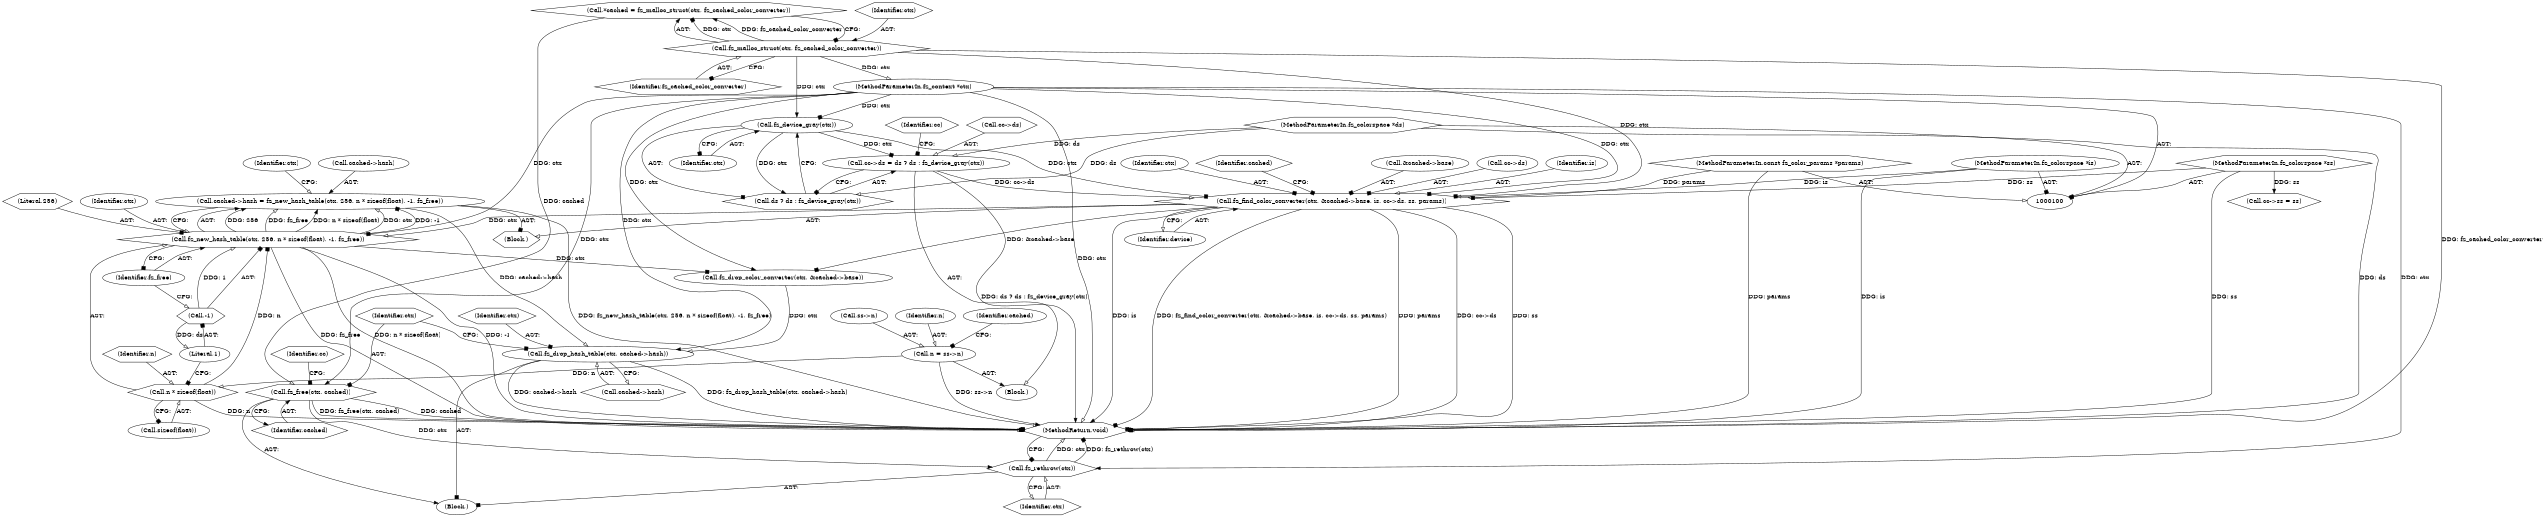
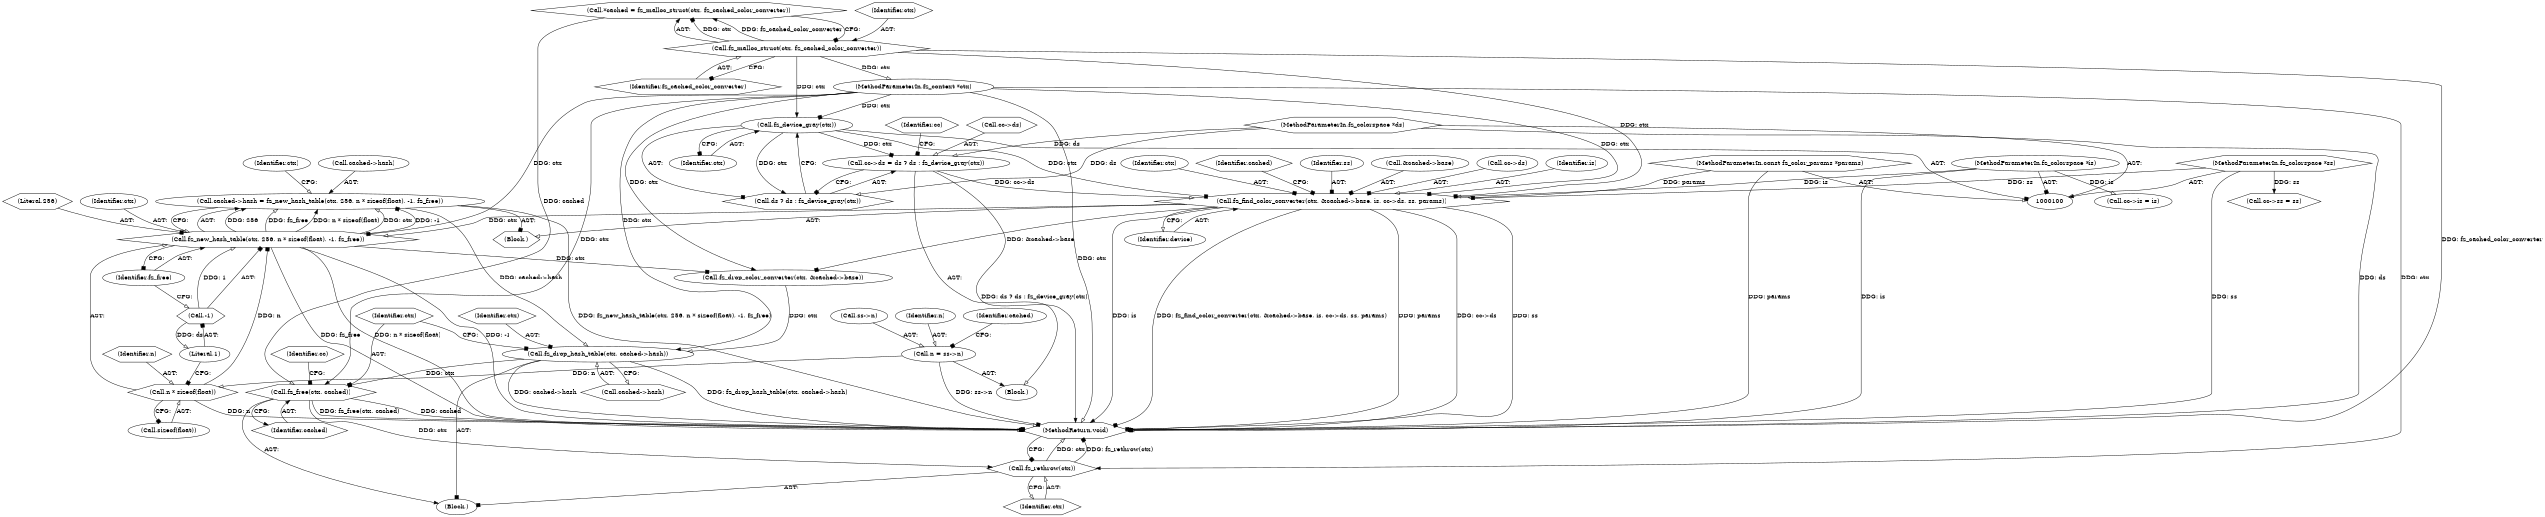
edge "(MethodParameterIn,fz_context *ctx)" -> "1000100": now "(Call,fz_device_gray(ctx))" -> "1000100"
node "(Identifier,ss)": added
node "(Call,cc->is = is)": added
edge "(Call,fz_drop_hash_table(ctx, cached->hash))" -> "(Call,fz_free(ctx, cached))": added, label "DDG: ctx"
edge "(Call,n = ss->n)" -> "(MethodReturn,void)": arrowhead normal -> box
